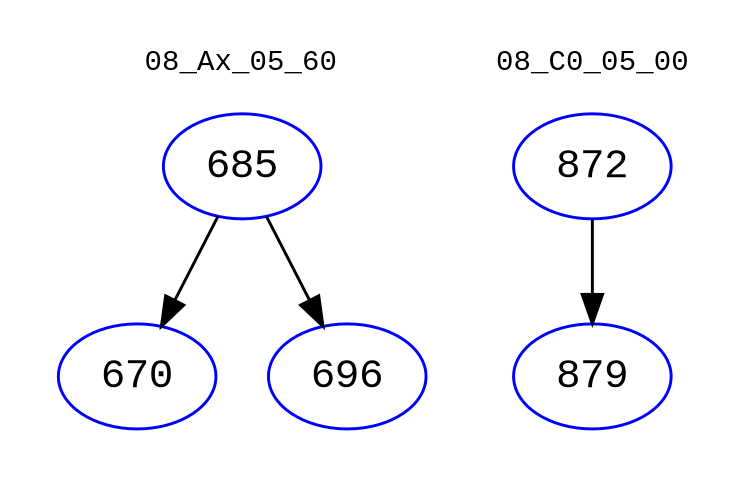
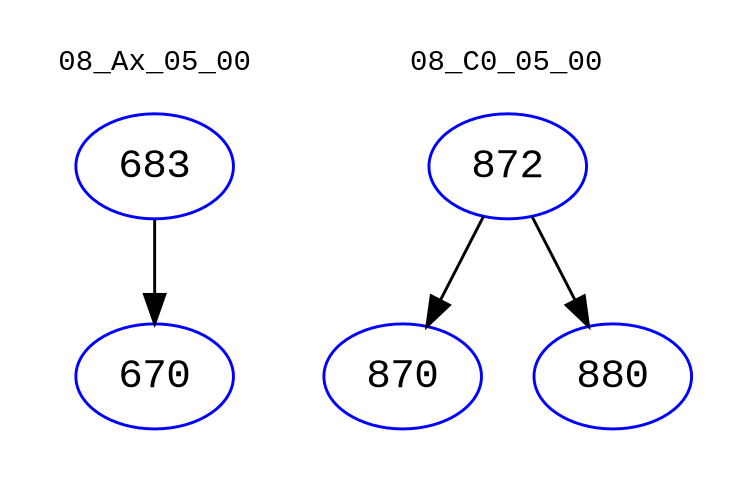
cluster "08_Ax_05_60": label "08_Ax_05_60" -> "08_Ax_05_00"
node "685": label "685" -> "683"
node "696": removed
node "879": label "879" -> "870"
node "880": added
